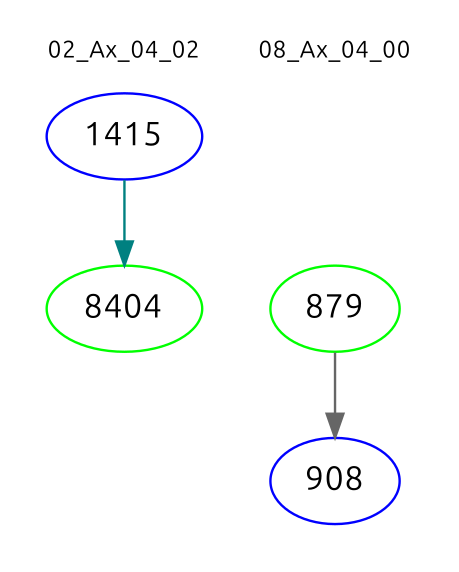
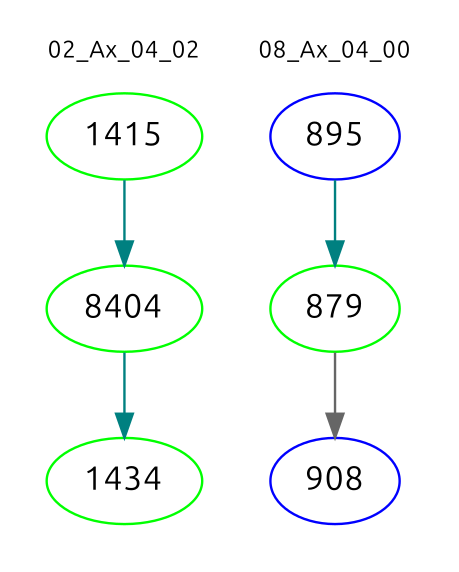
node "1415": color blue -> green
node "895": added
node "1434": added
